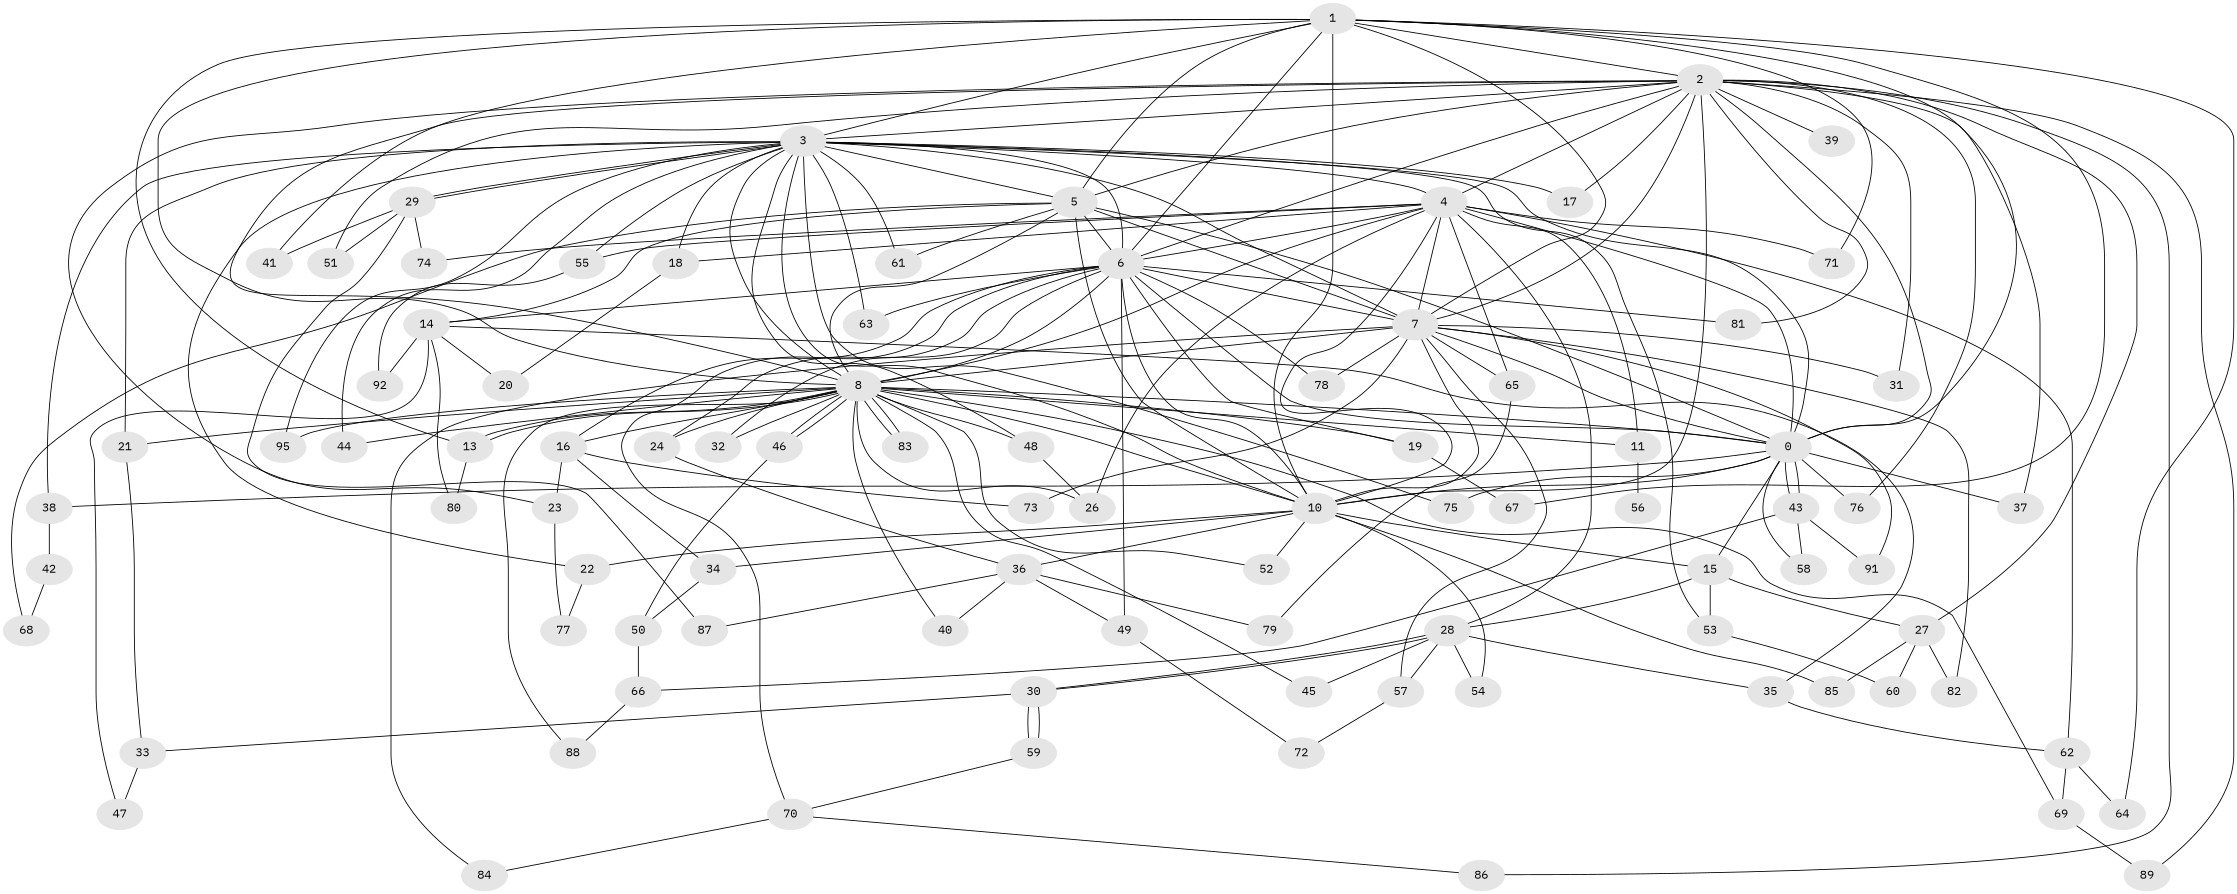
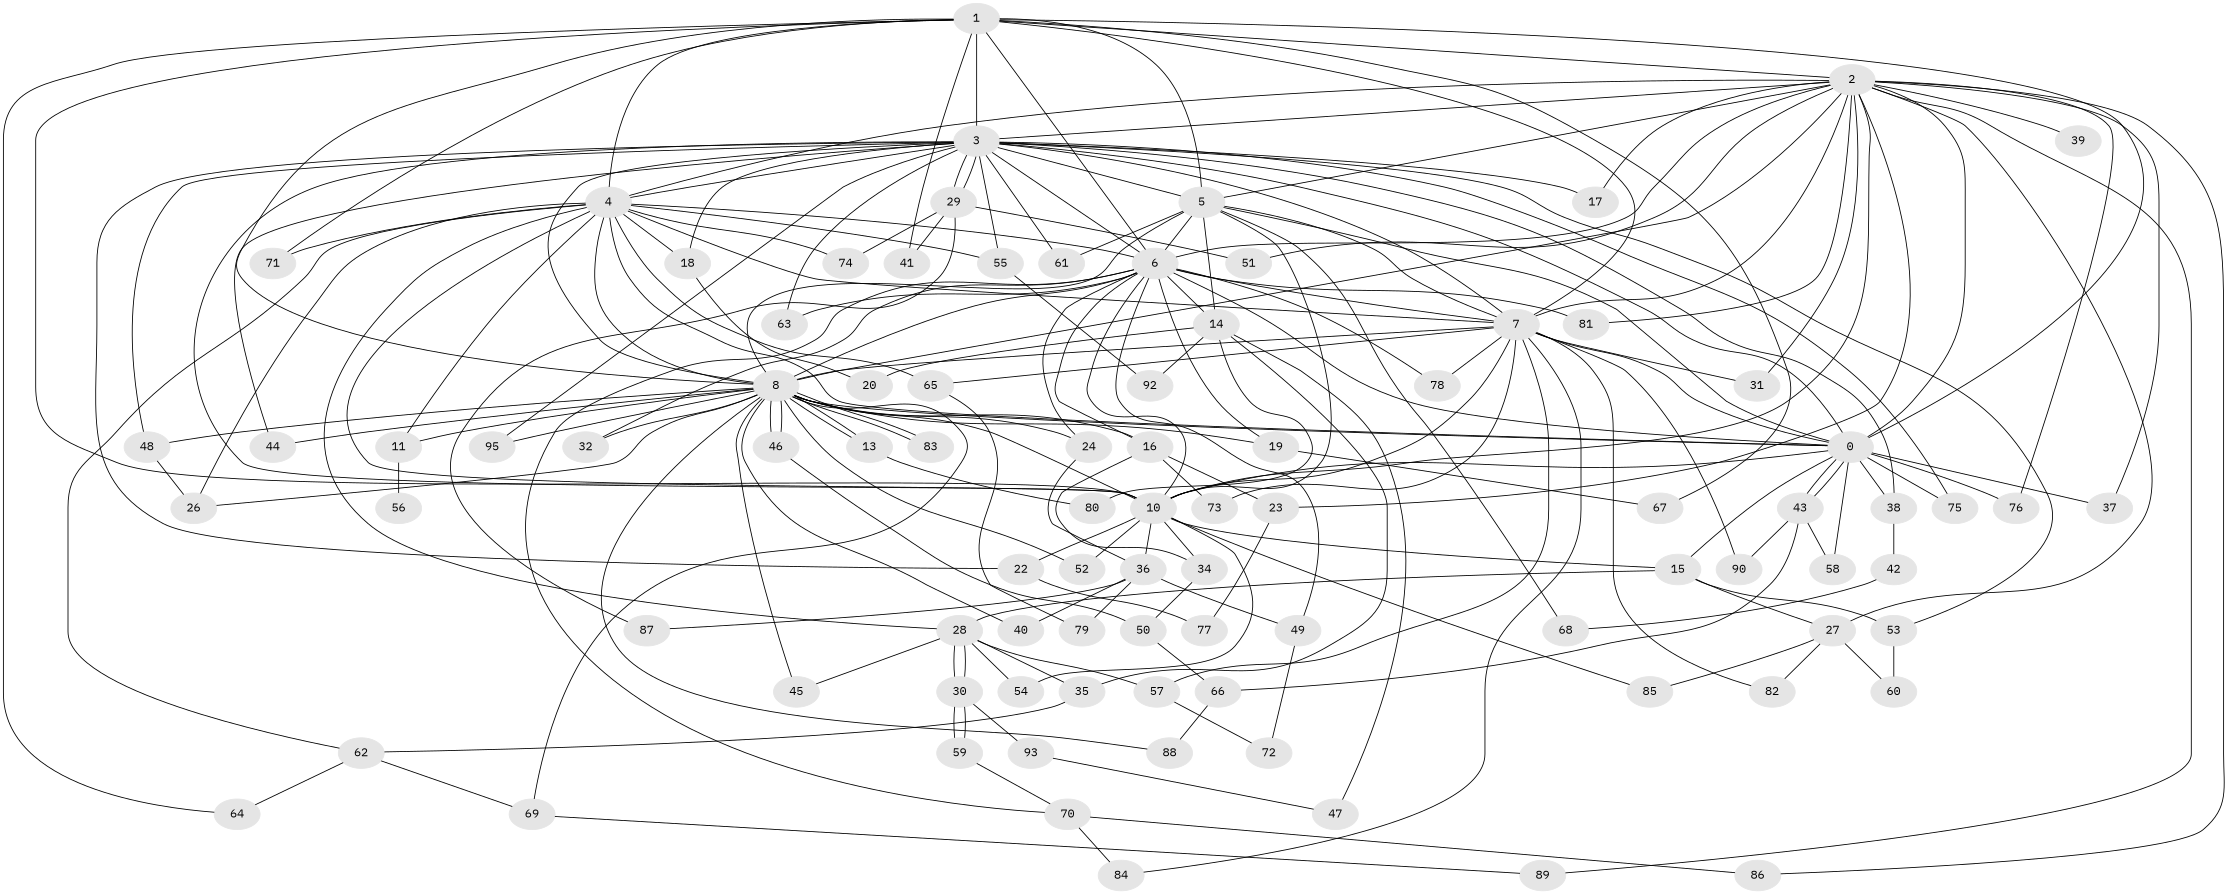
edge "1" -- "13": now "1" -- "4"
node "21": removed
node "91": label "91" -> "90"
node "33": label "33" -> "93"
